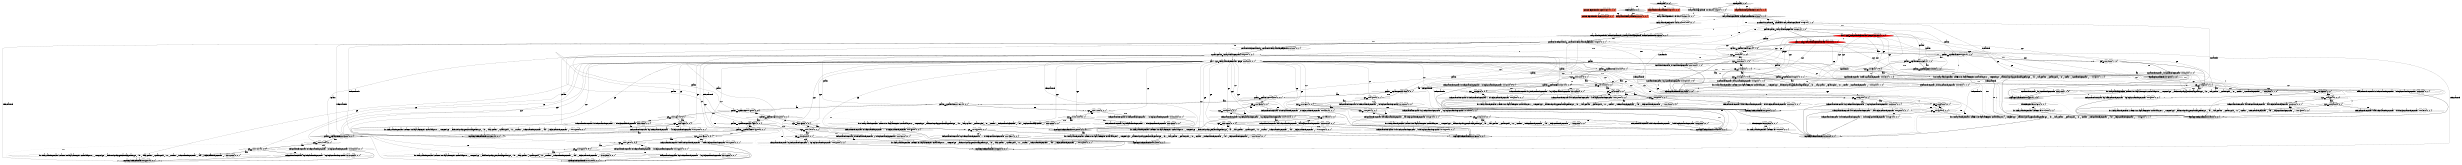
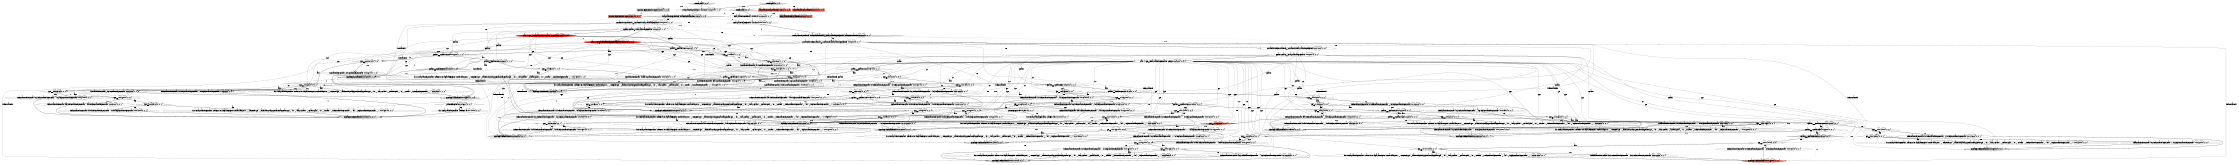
node "Consumer<ExpressionNode> scope@@@2@@@['1', '1', '0']": fillcolor tomato -> lightgray
edge "operation == Operation.USH@@@134@@@['0', '0', '1']" -> "ArithmeticException ae@@@69@@@['0', '0', '1']": now "operation == Operation.USH@@@134@@@['0', '0', '1']" -> "scope.accept(irLeftConstantNode)@@@144@@@['0', '0', '1']"
node "type == @@@135@@@['0', '0', '1']": fillcolor white -> tomato
node "scope.accept(irLeftConstantNode)@@@183@@@['0', '0', '1']": fillcolor lightgray -> tomato
